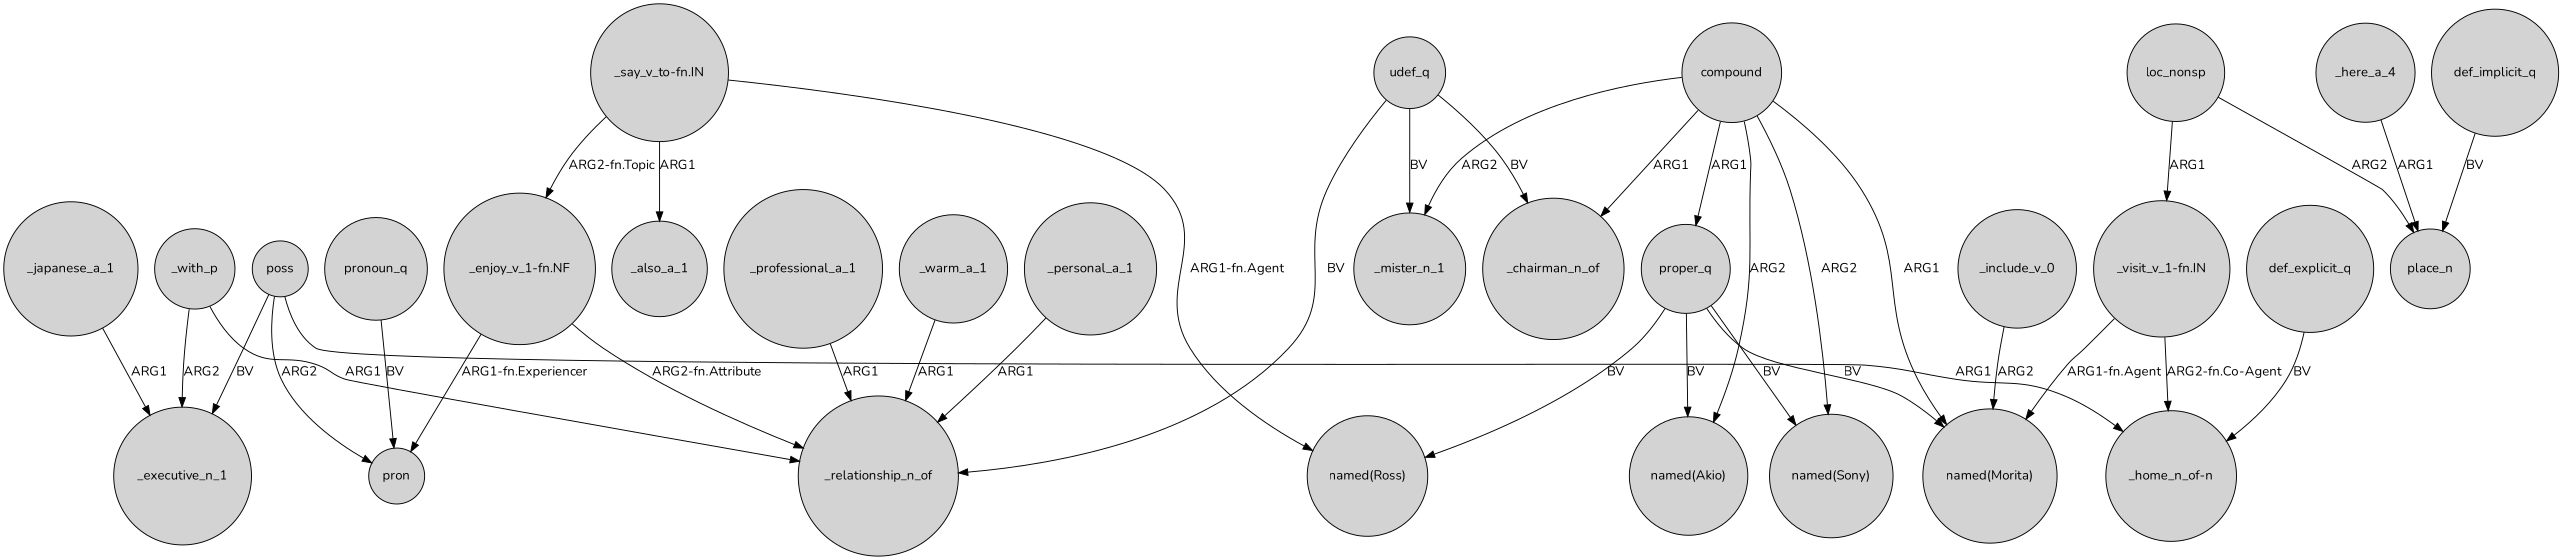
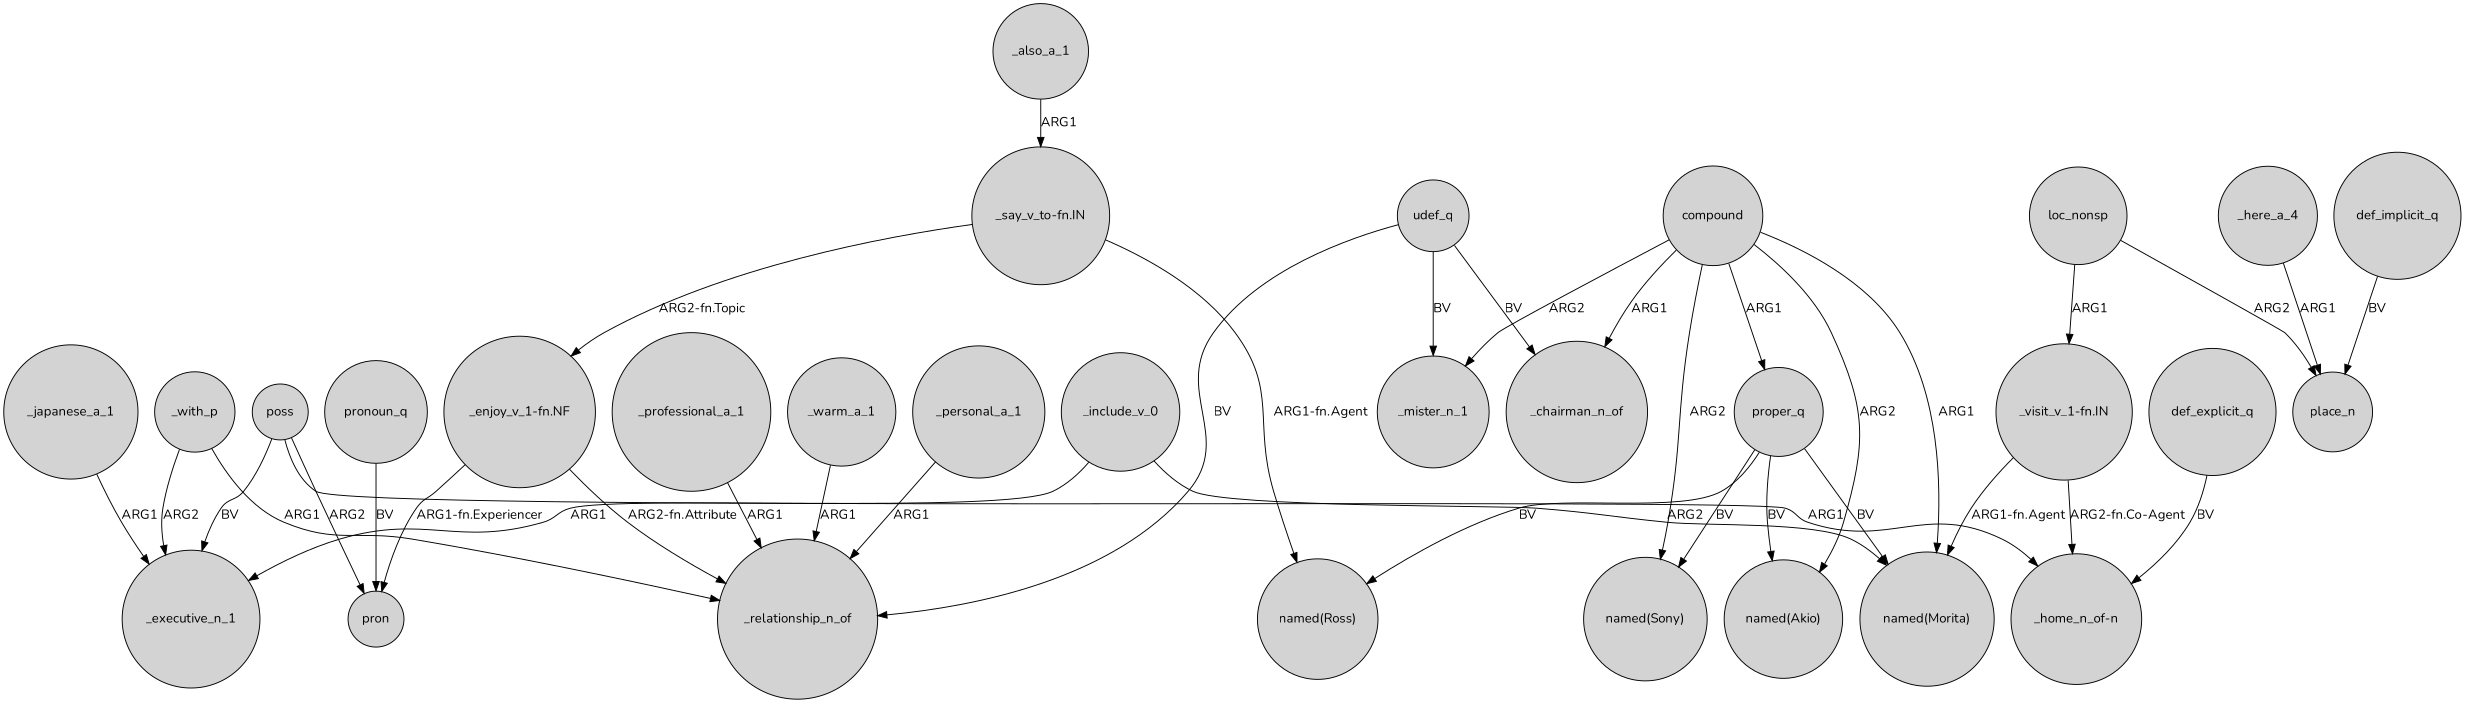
edge "_say_v_to-fn.IN" -> "_also_a_1": reversed
edge "_include_v_0" -> "_executive_n_1": added, label "ARG1"
